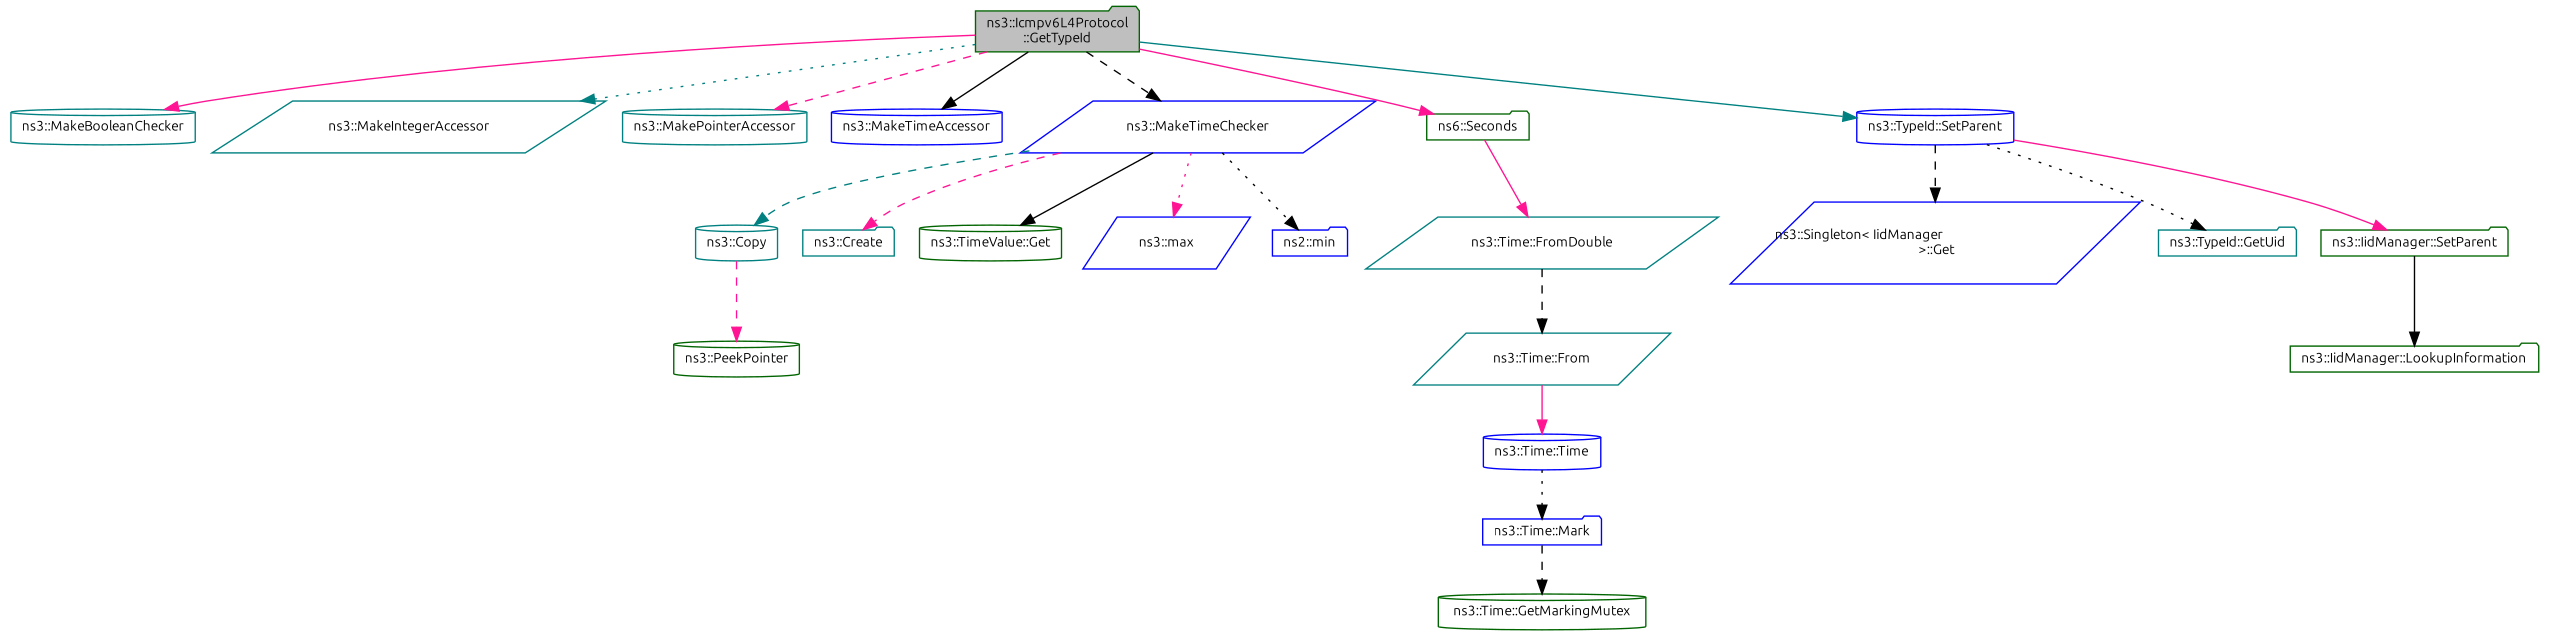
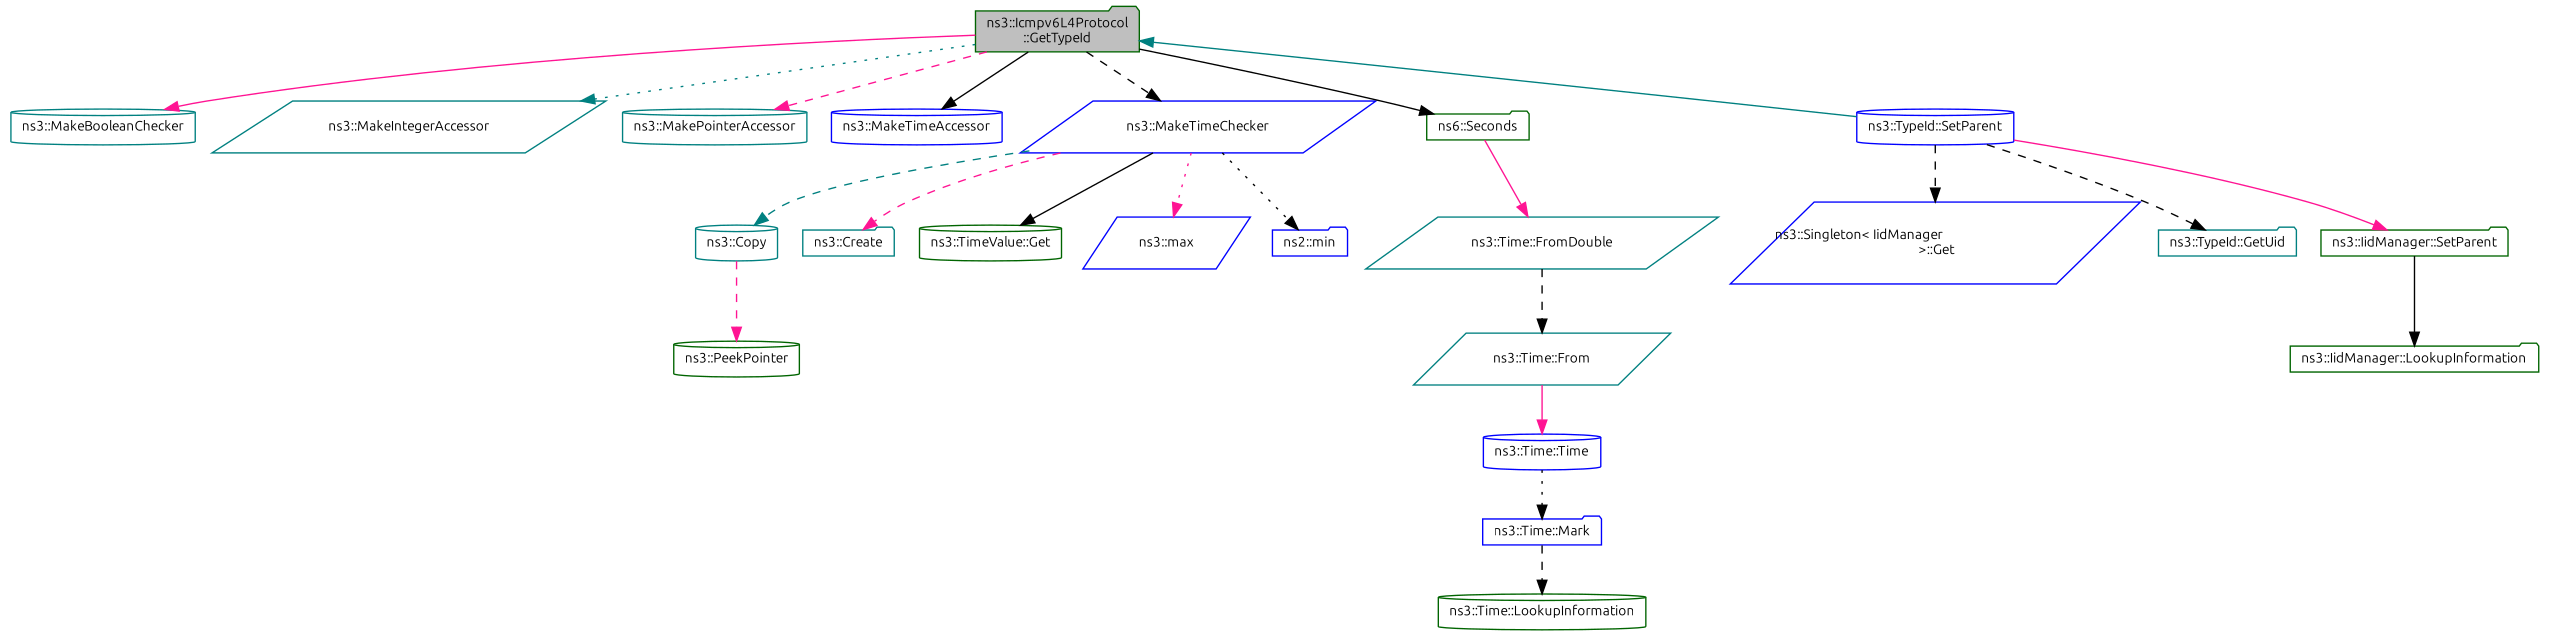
edge "ns3::Icmpv6L4Protocol ::GetTypeId" -> "ns6::Seconds": color deeppink -> black
edge "ns3::Icmpv6L4Protocol ::GetTypeId" -> "ns3::TypeId::SetParent": reversed
edge "ns3::TypeId::SetParent" -> "ns3::TypeId::GetUid": style dotted -> dashed
node "ns3::Time::GetMarkingMutex": label "ns3::Time::GetMarkingMutex" -> "ns3::Time::LookupInformation"
